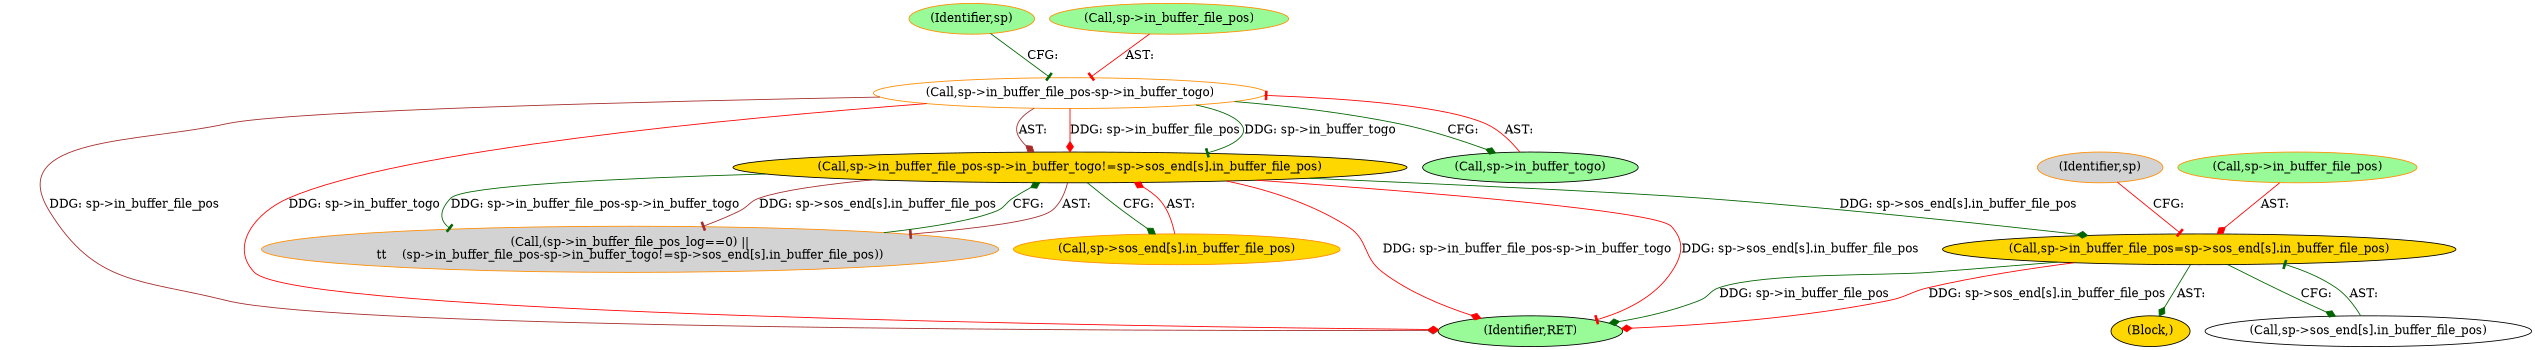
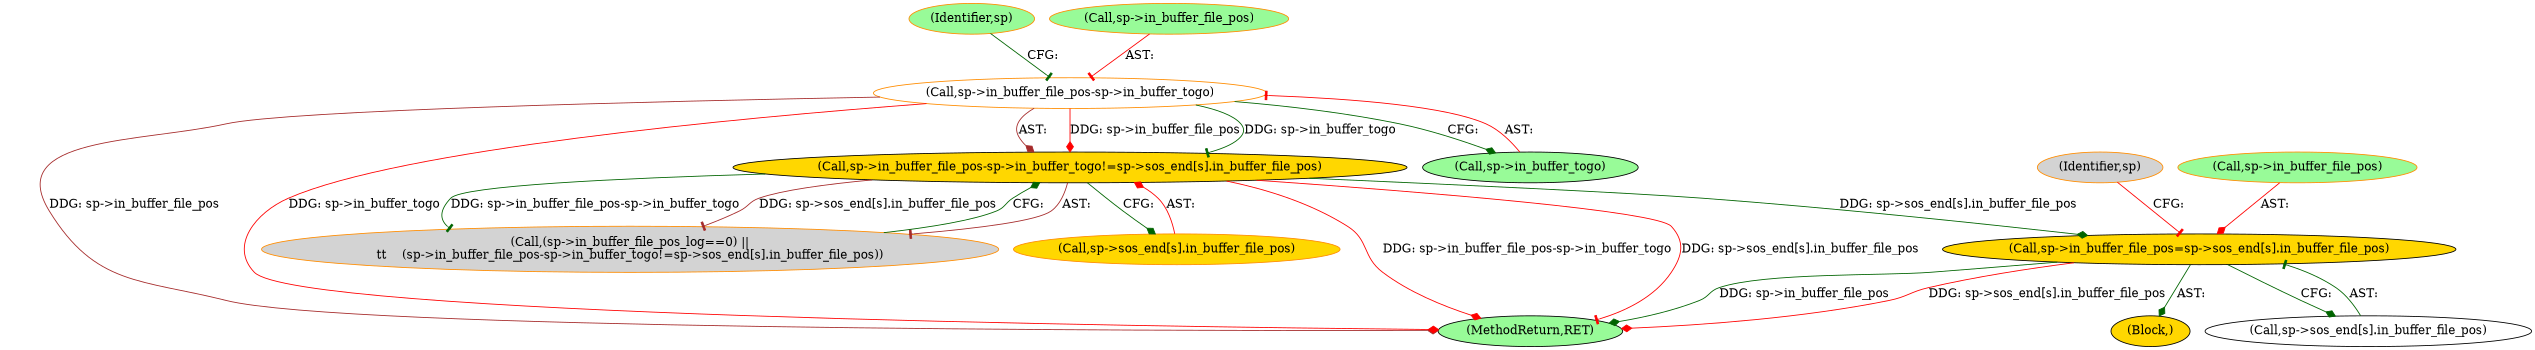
node "(Identifier,RET)": label "(Identifier,RET)" -> "(MethodReturn,RET)"
